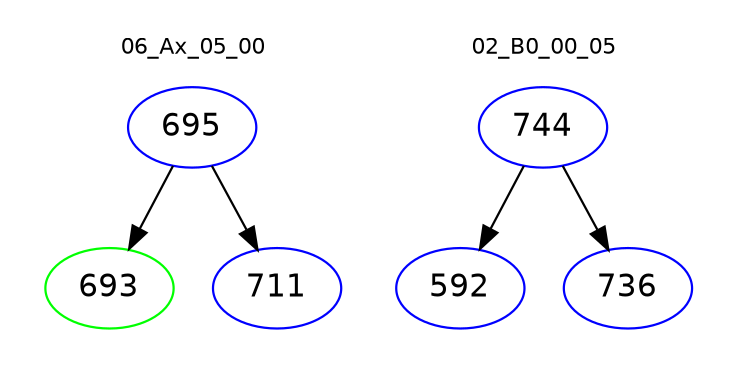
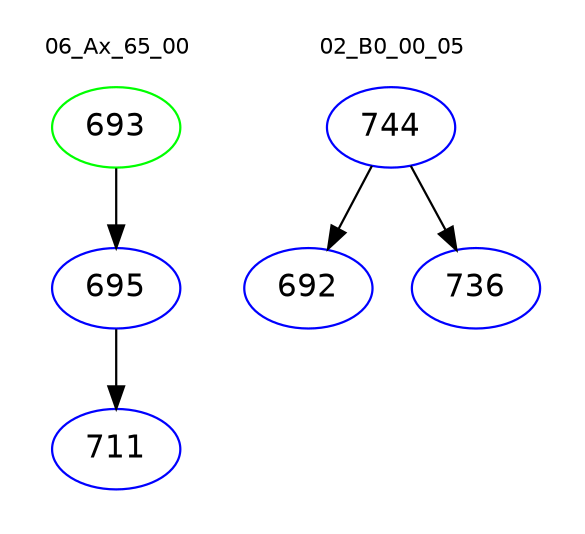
cluster "06_Ax_05_00": label "06_Ax_05_00" -> "06_Ax_65_00"
edge "695" -> "693": reversed
node "592": label "592" -> "692"
